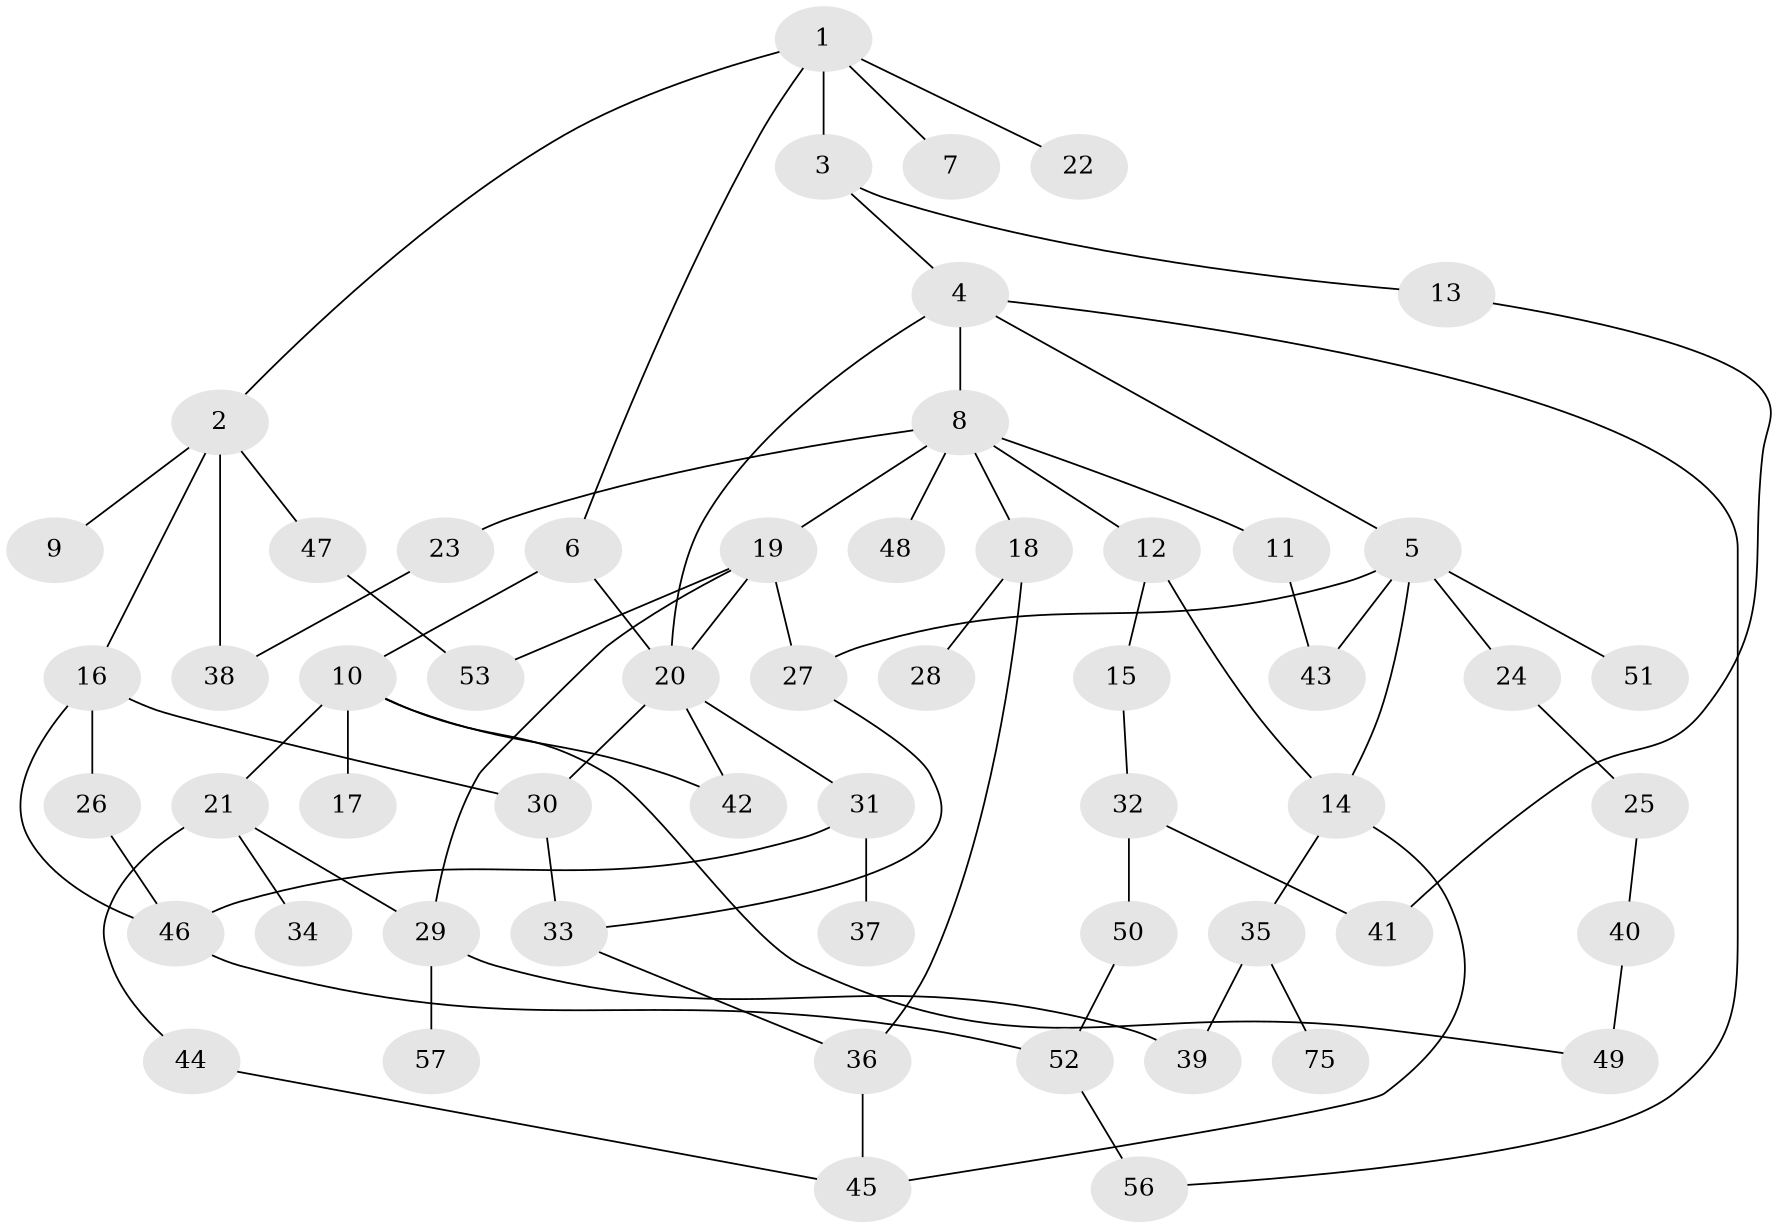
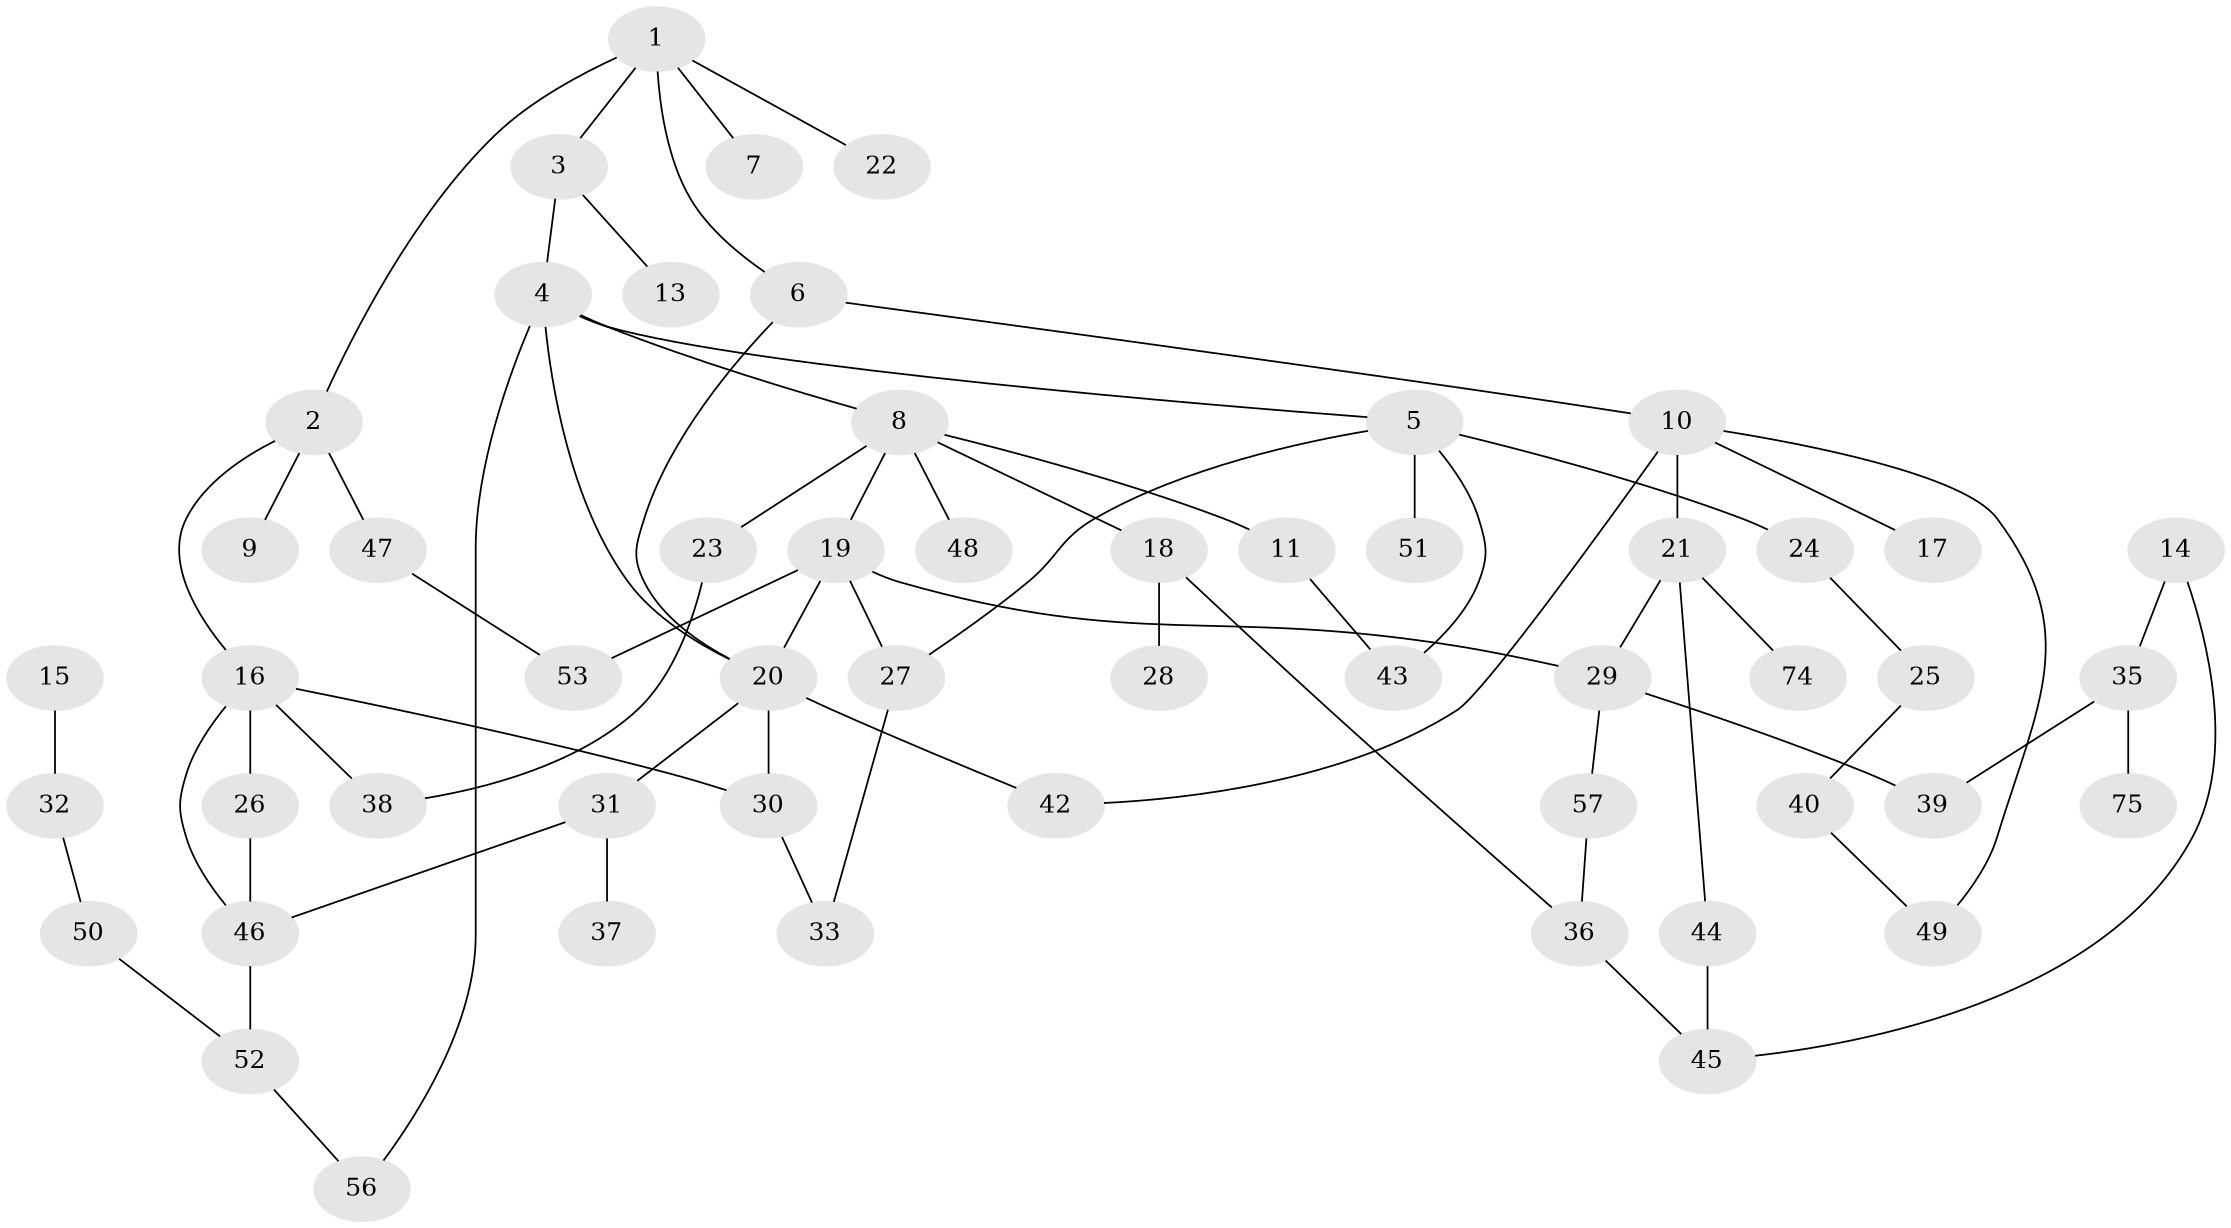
edge "2" -- "38": now "16" -- "38"
node "12": removed
edge "5" -- "14": removed
node "34": label "34" -> "74"
node "41": removed
edge "33" -- "36": now "57" -- "36"
